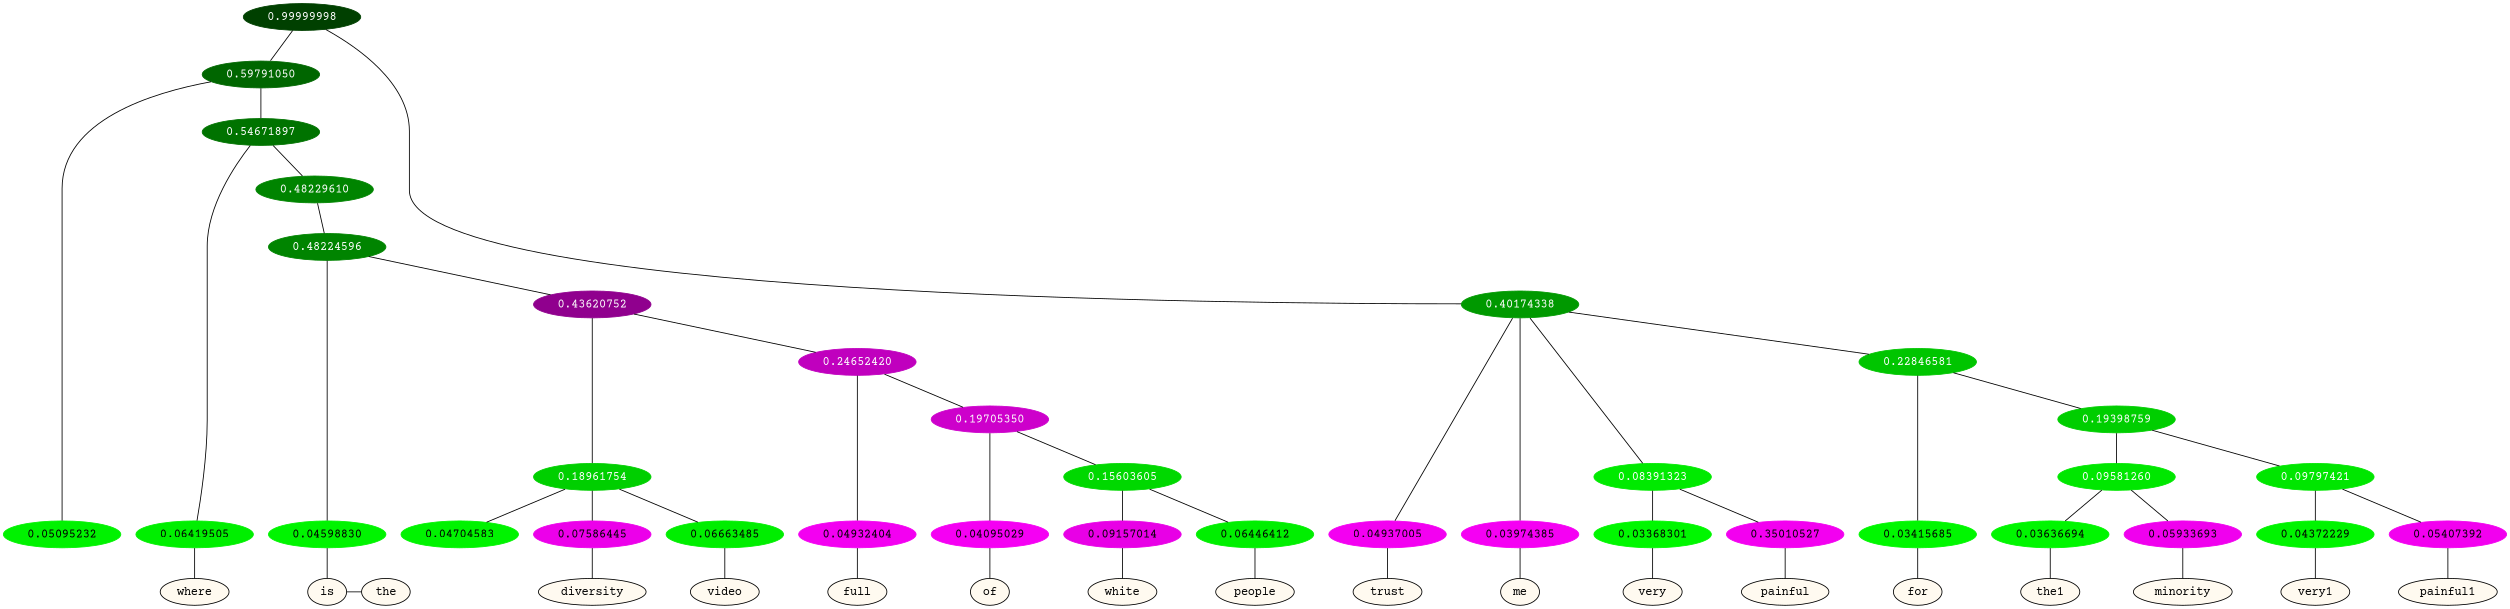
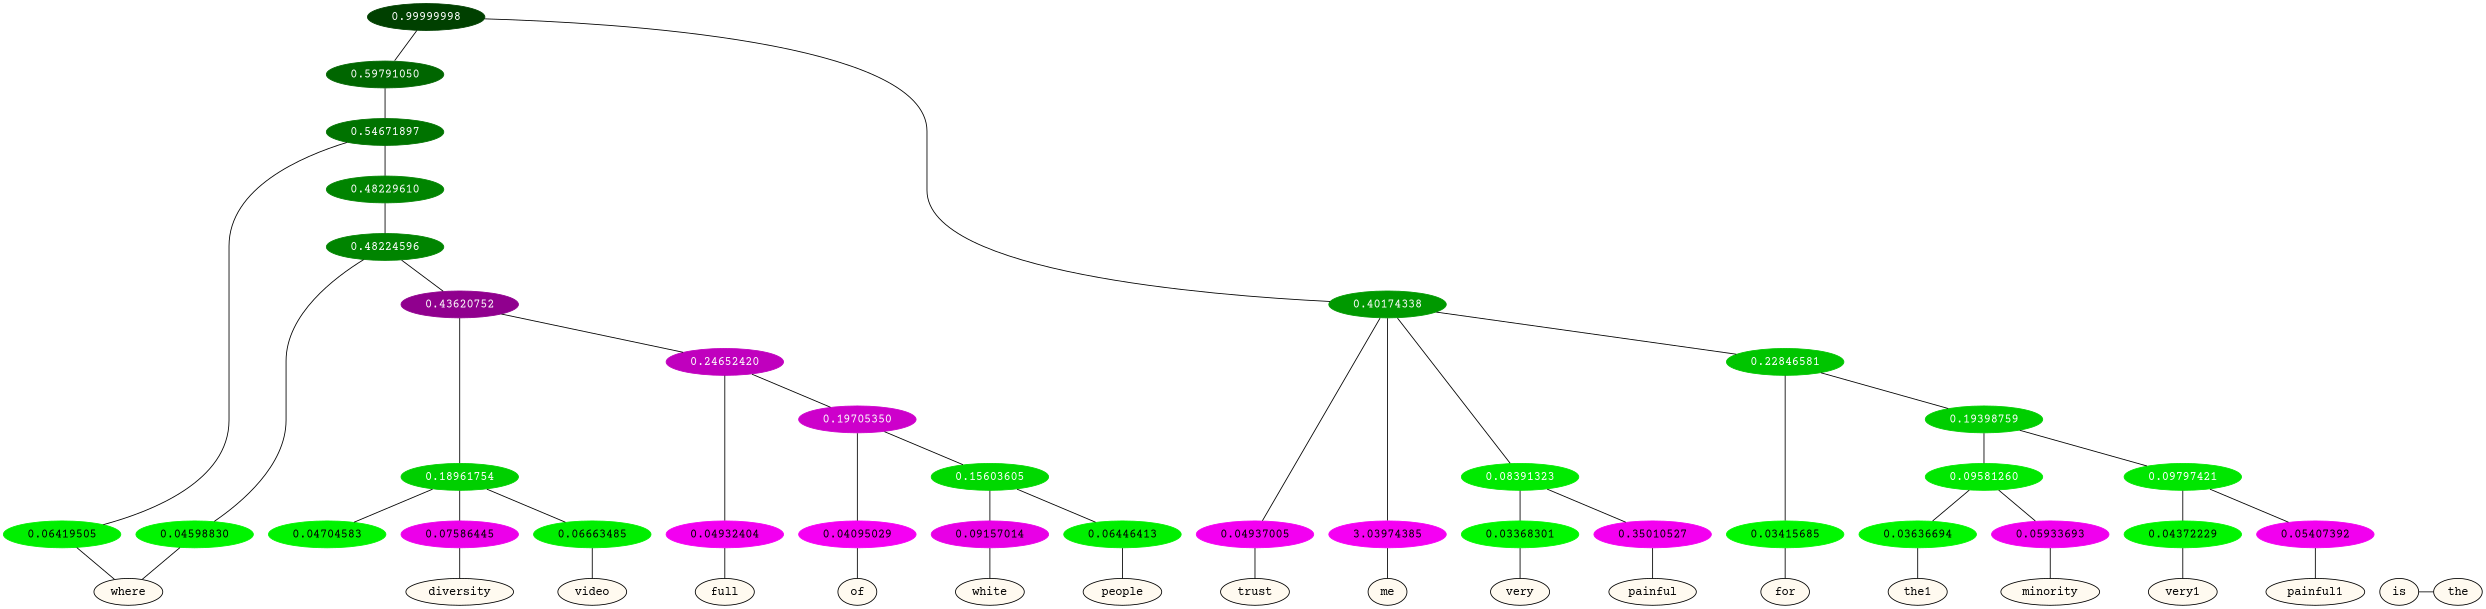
node "0.05095232": removed
node "0.06446412": label "0.06446412" -> "0.06446413"
node "0.03974385": label "0.03974385" -> "3.03974385"
edge "0.04598830" -- "is": now "0.04598830" -- "where"
